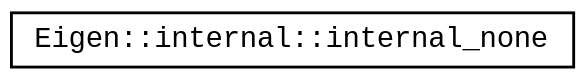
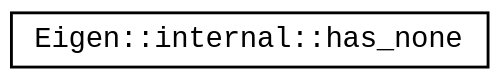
node "Eigen::internal::internal_none": label "Eigen::internal::internal_none" -> "Eigen::internal::has_none"
